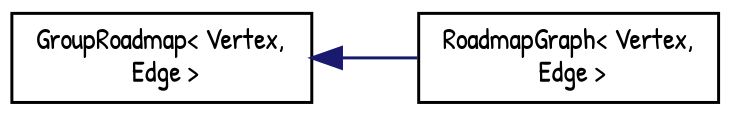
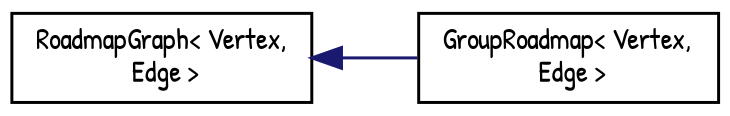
edge "RoadmapGraph< Vertex, Edge >" -> "GroupRoadmap< Vertex, Edge >": reversed
